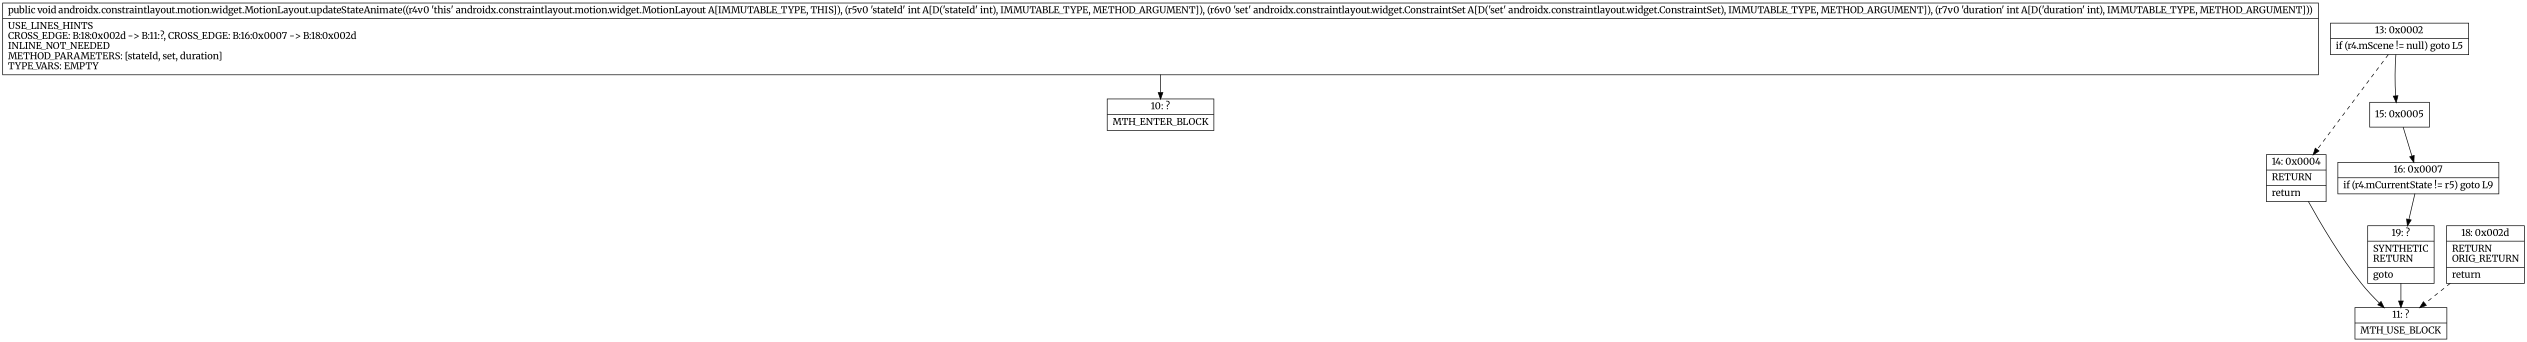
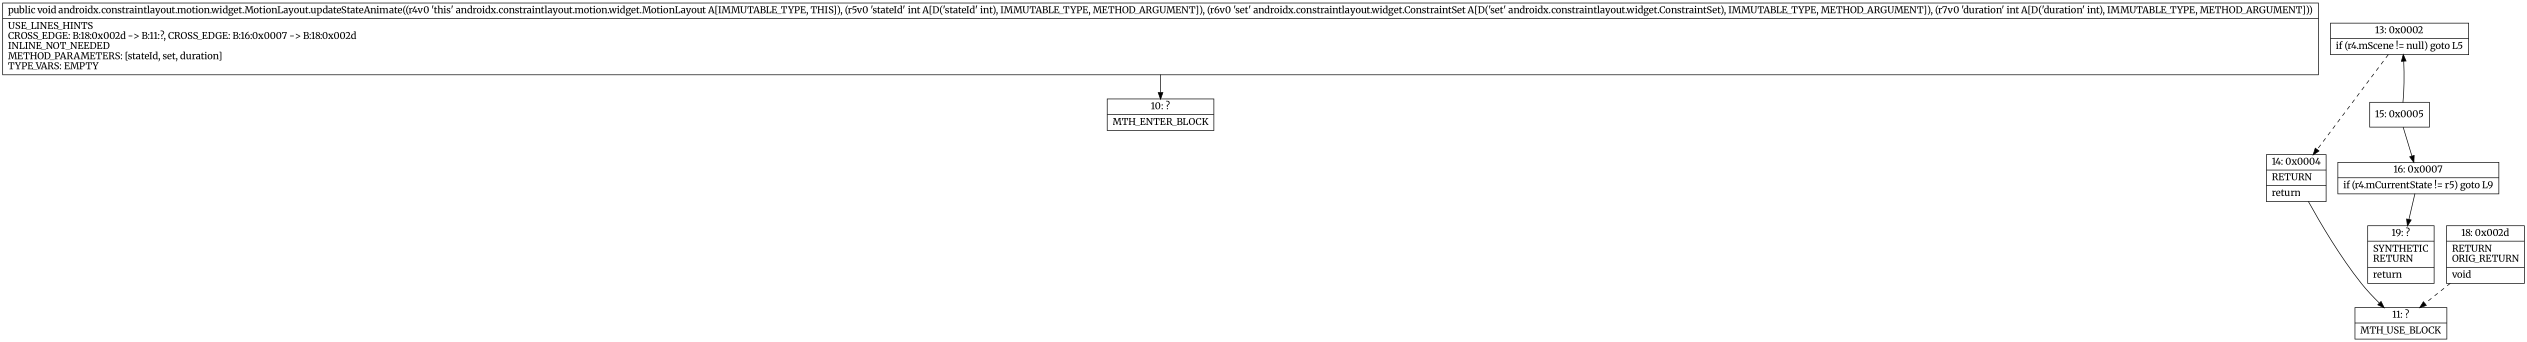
edge "13: 0x0002" -> "15: 0x0005": reversed
node "19: ?": text "goto" -> "return"
node "18: 0x002d": text "return" -> "void"
edge "19: ?" -> "11: ?": removed
